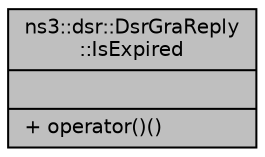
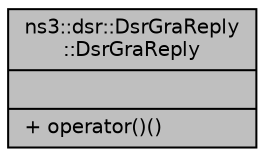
node "ns3::dsr::DsrGraReply": text "::IsExpired" -> "::DsrGraReply"
